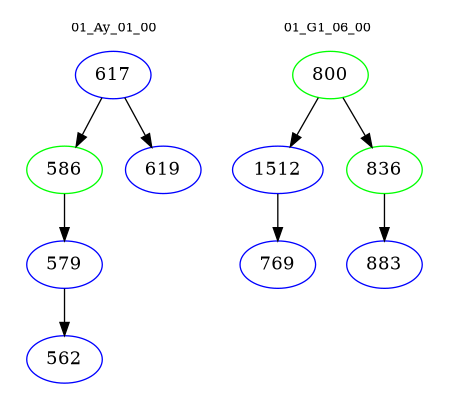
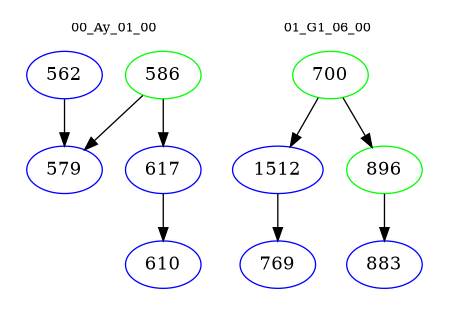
cluster "01_Ay_01_00": label "01_Ay_01_00" -> "00_Ay_01_00"
node "800": label "800" -> "700"
edge "617" -> "586": reversed
node "619": label "619" -> "610"
node "836": label "836" -> "896"
edge "579" -> "562": reversed
